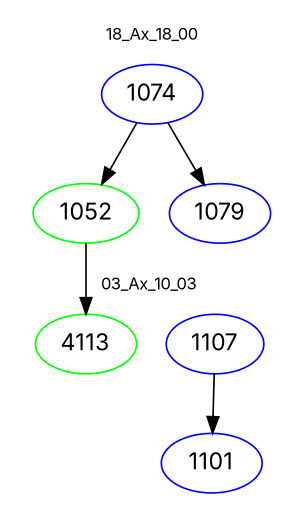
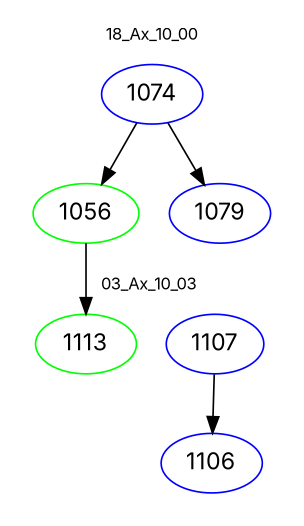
cluster "18_Ax_18_00": label "18_Ax_18_00" -> "18_Ax_10_00"
node "1052": label "1052" -> "1056"
node "4113": label "4113" -> "1113"
node "1101": label "1101" -> "1106"
